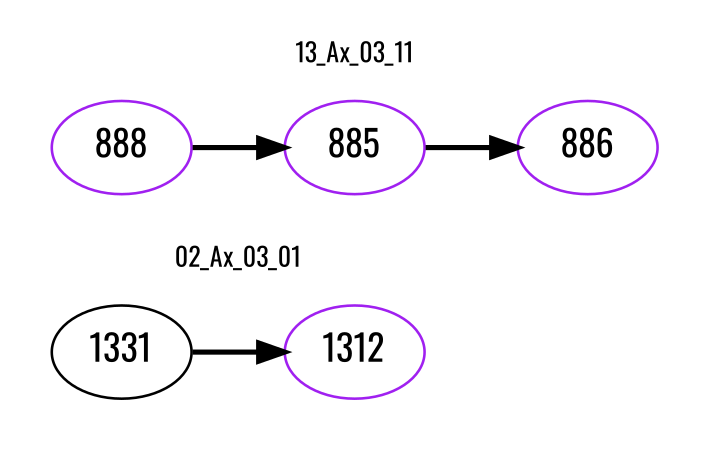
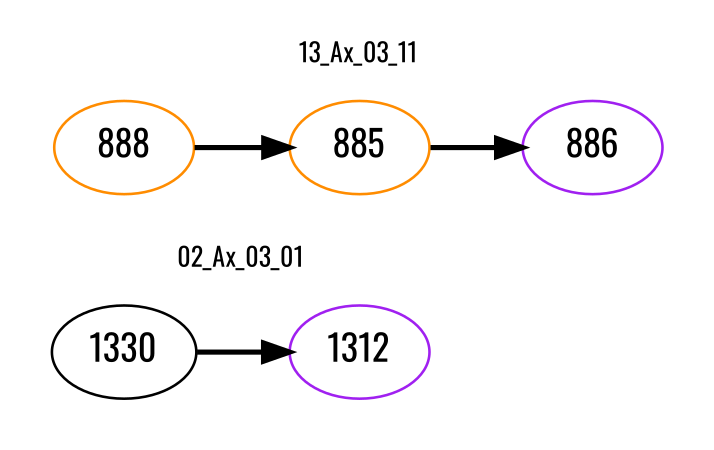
node "888": color purple -> darkorange
node "885": color purple -> darkorange
node "1331": label "1331" -> "1330"
